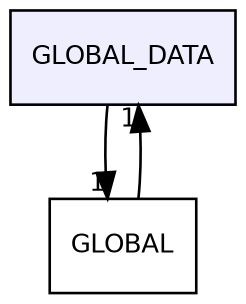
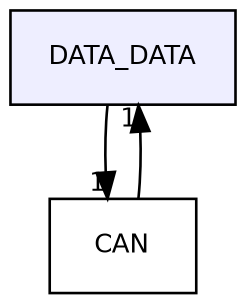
node "GLOBAL_DATA": label "GLOBAL_DATA" -> "DATA_DATA"
node "GLOBAL": label "GLOBAL" -> "CAN"
